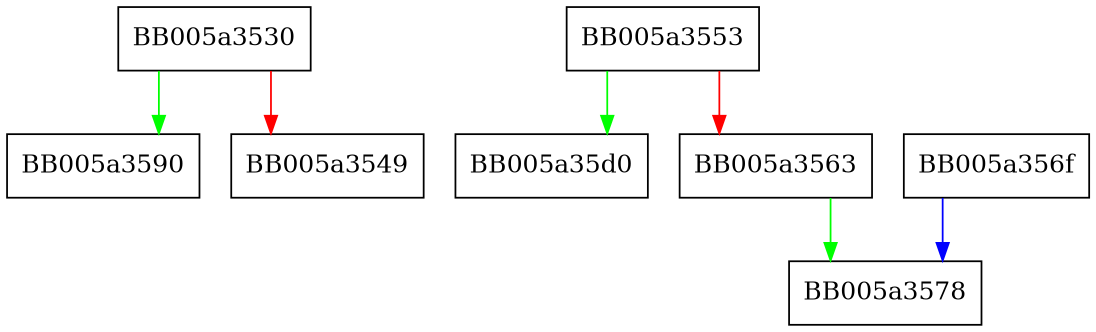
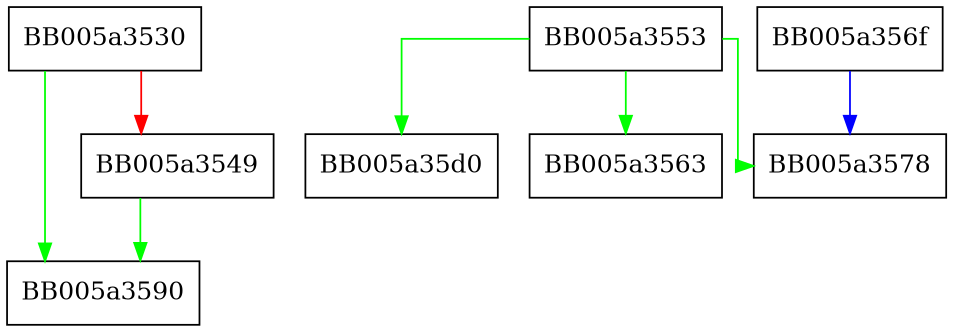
edge "BB005a3553" -> "BB005a3563": color red -> green
edge "BB005a3549" -> "BB005a3590": added
edge "BB005a3563" -> "BB005a3578": now "BB005a3553" -> "BB005a3578"
